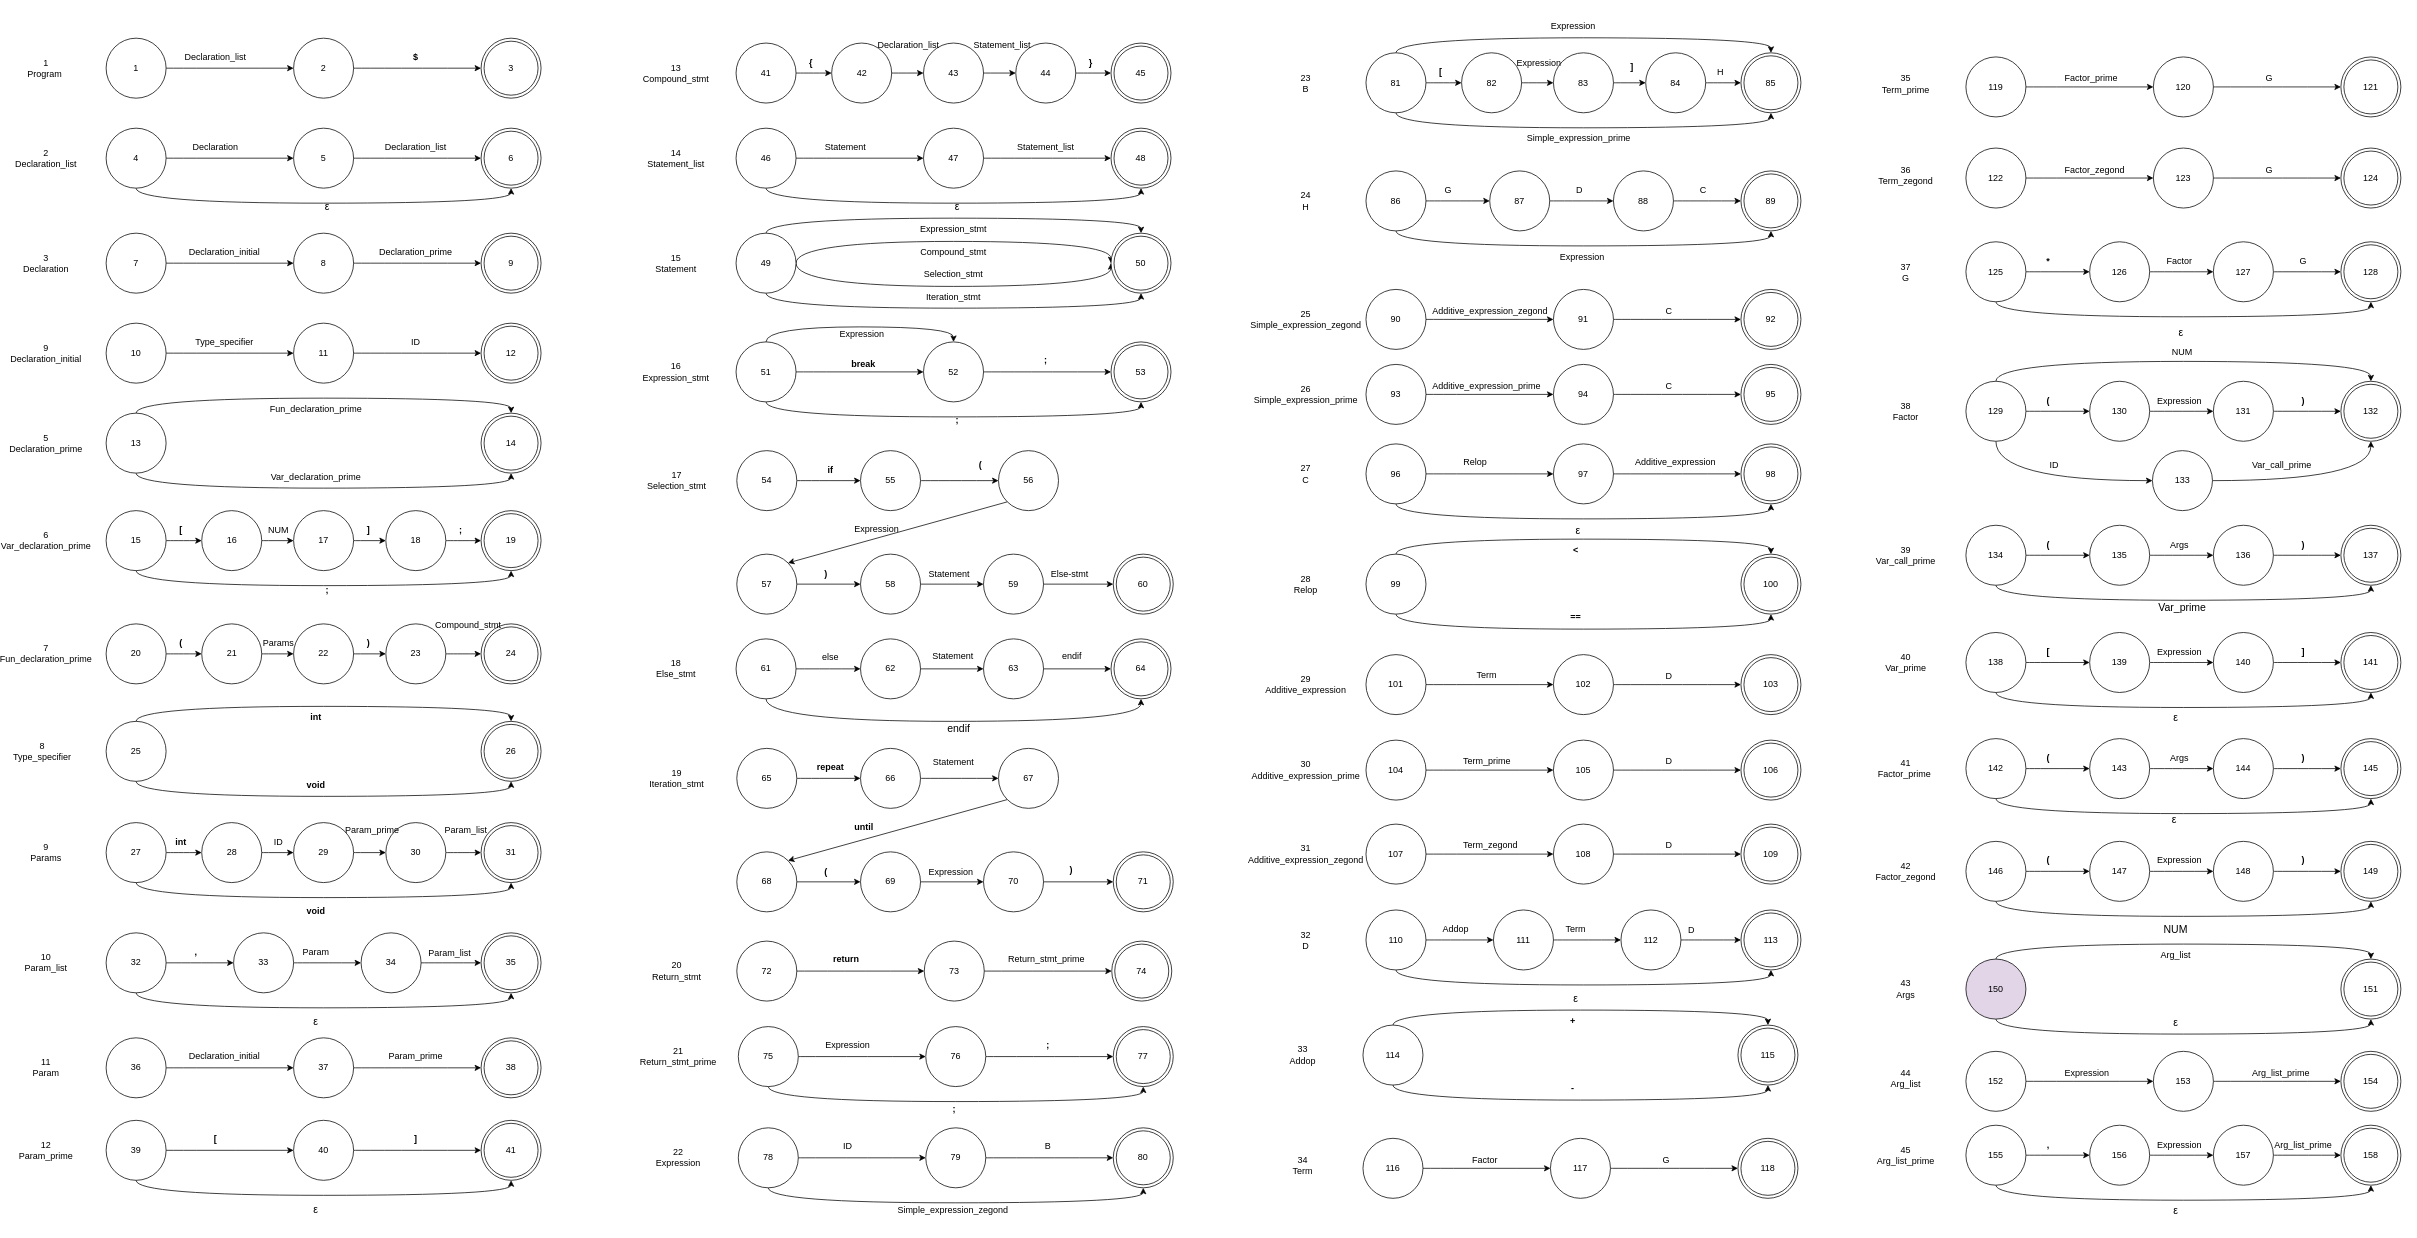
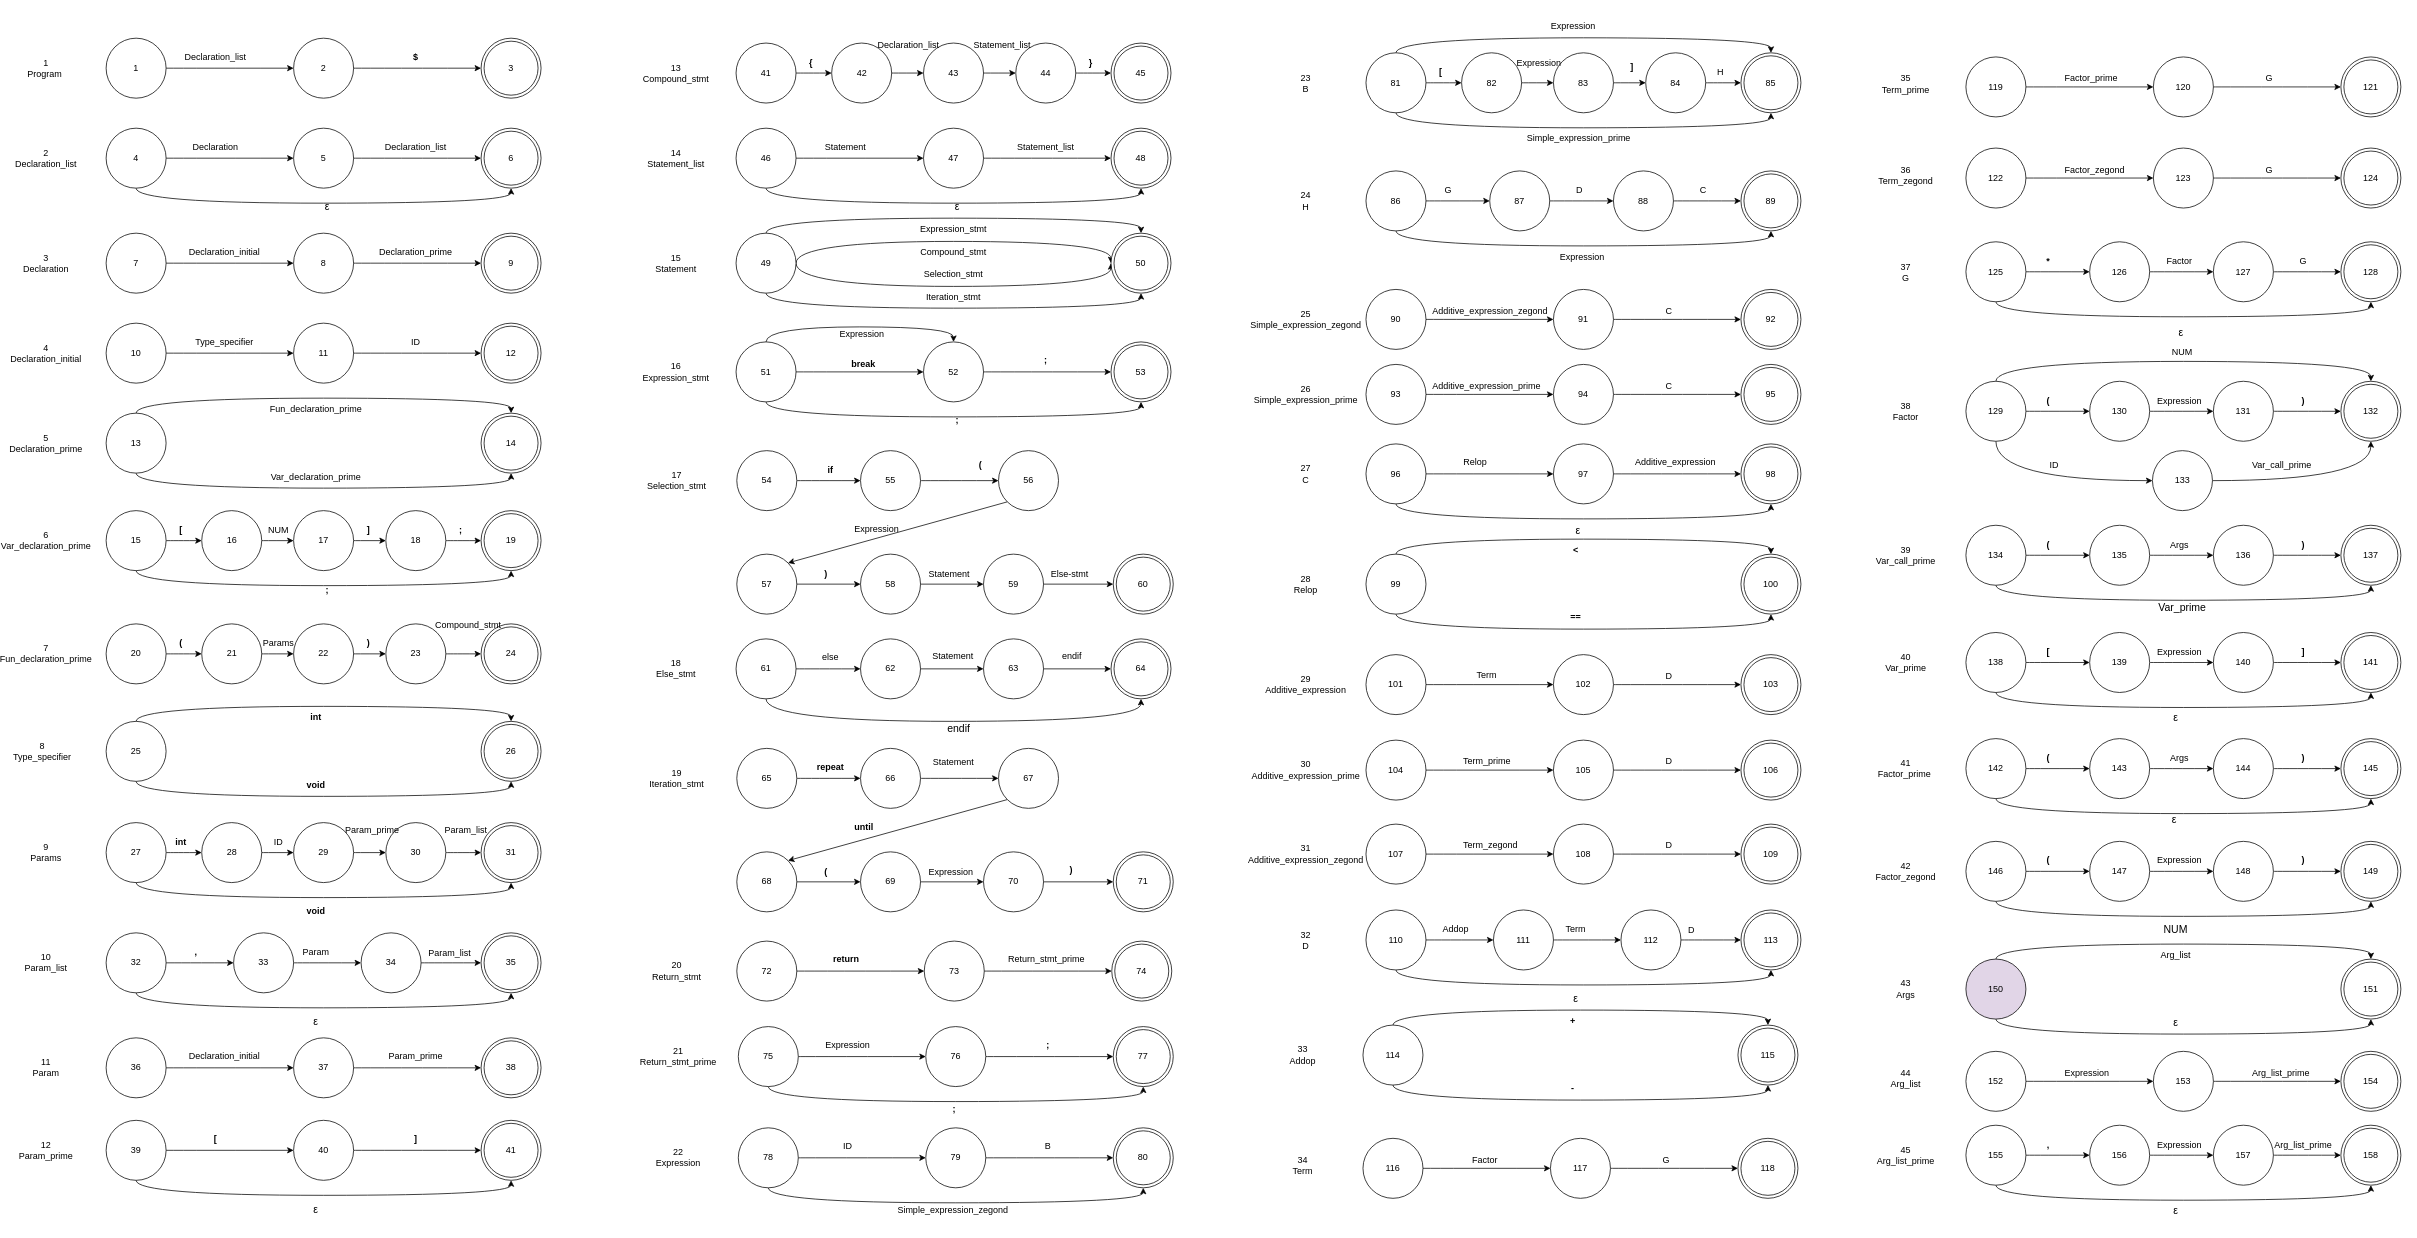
node "9 Declaration_initial": label "9 Declaration_initial" -> "4 Declaration_initial"
